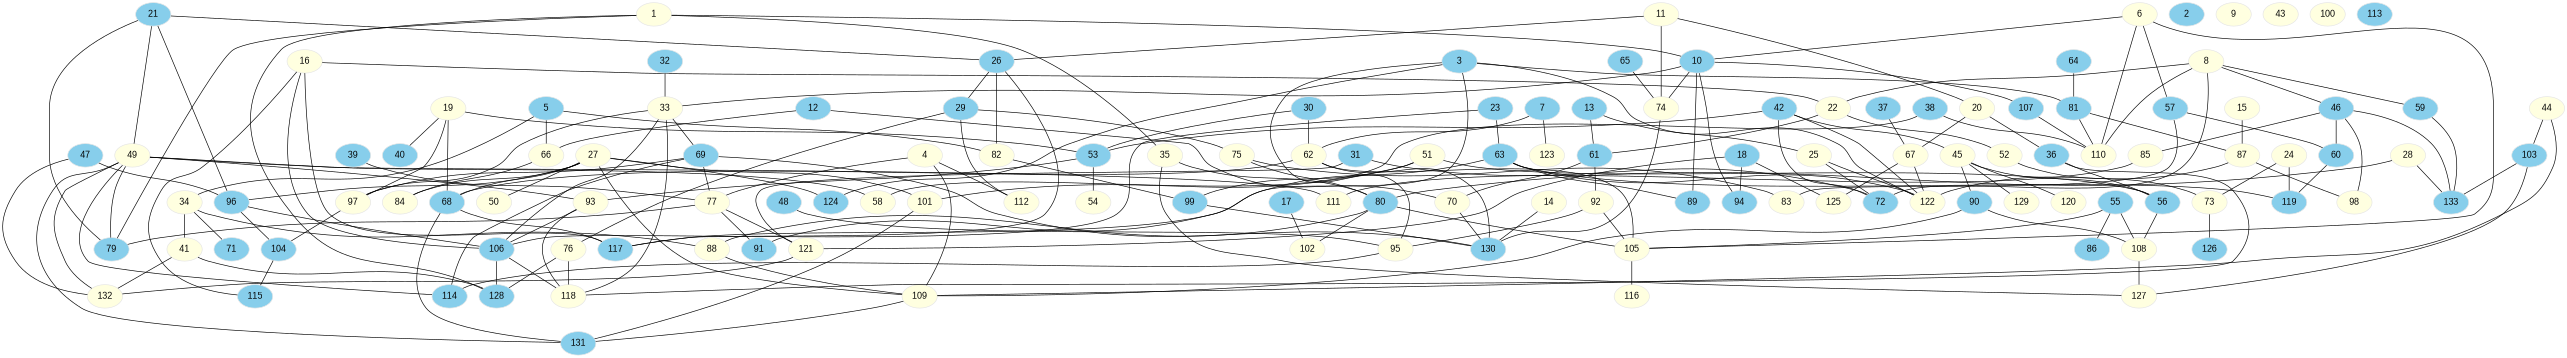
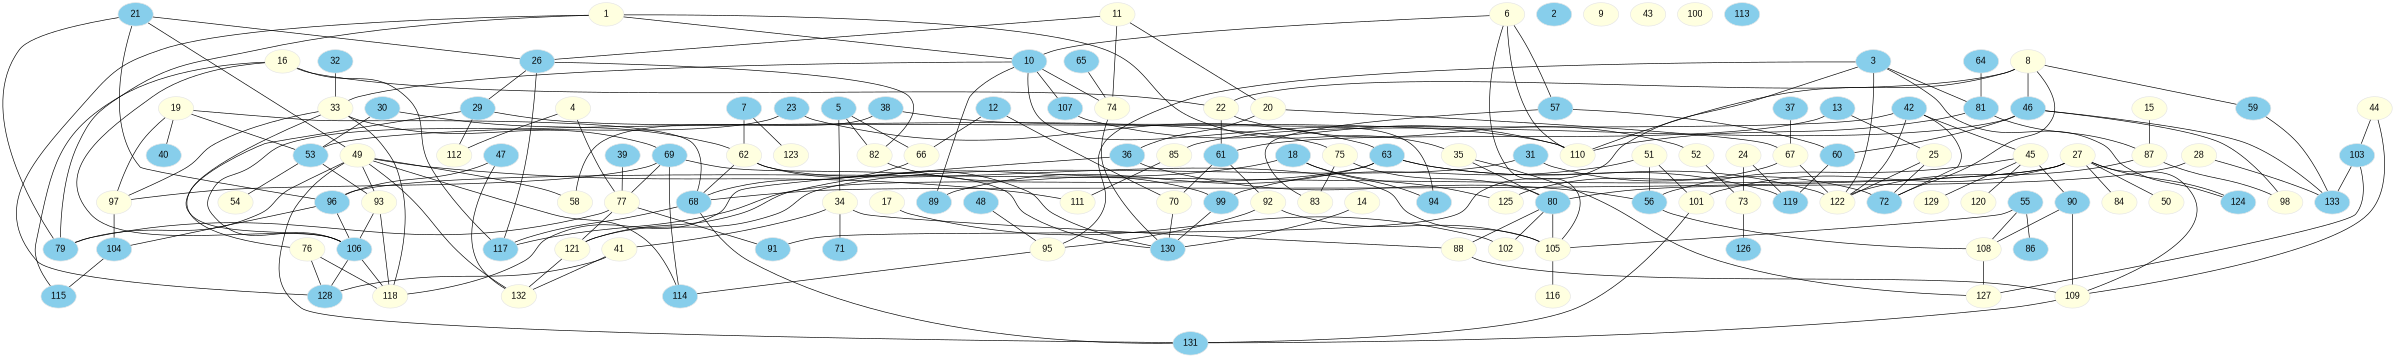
edge "66" -- "84": now "66" -- "68"
node "17": fillcolor skyblue -> lightyellow
edge "4" -- "109": removed
